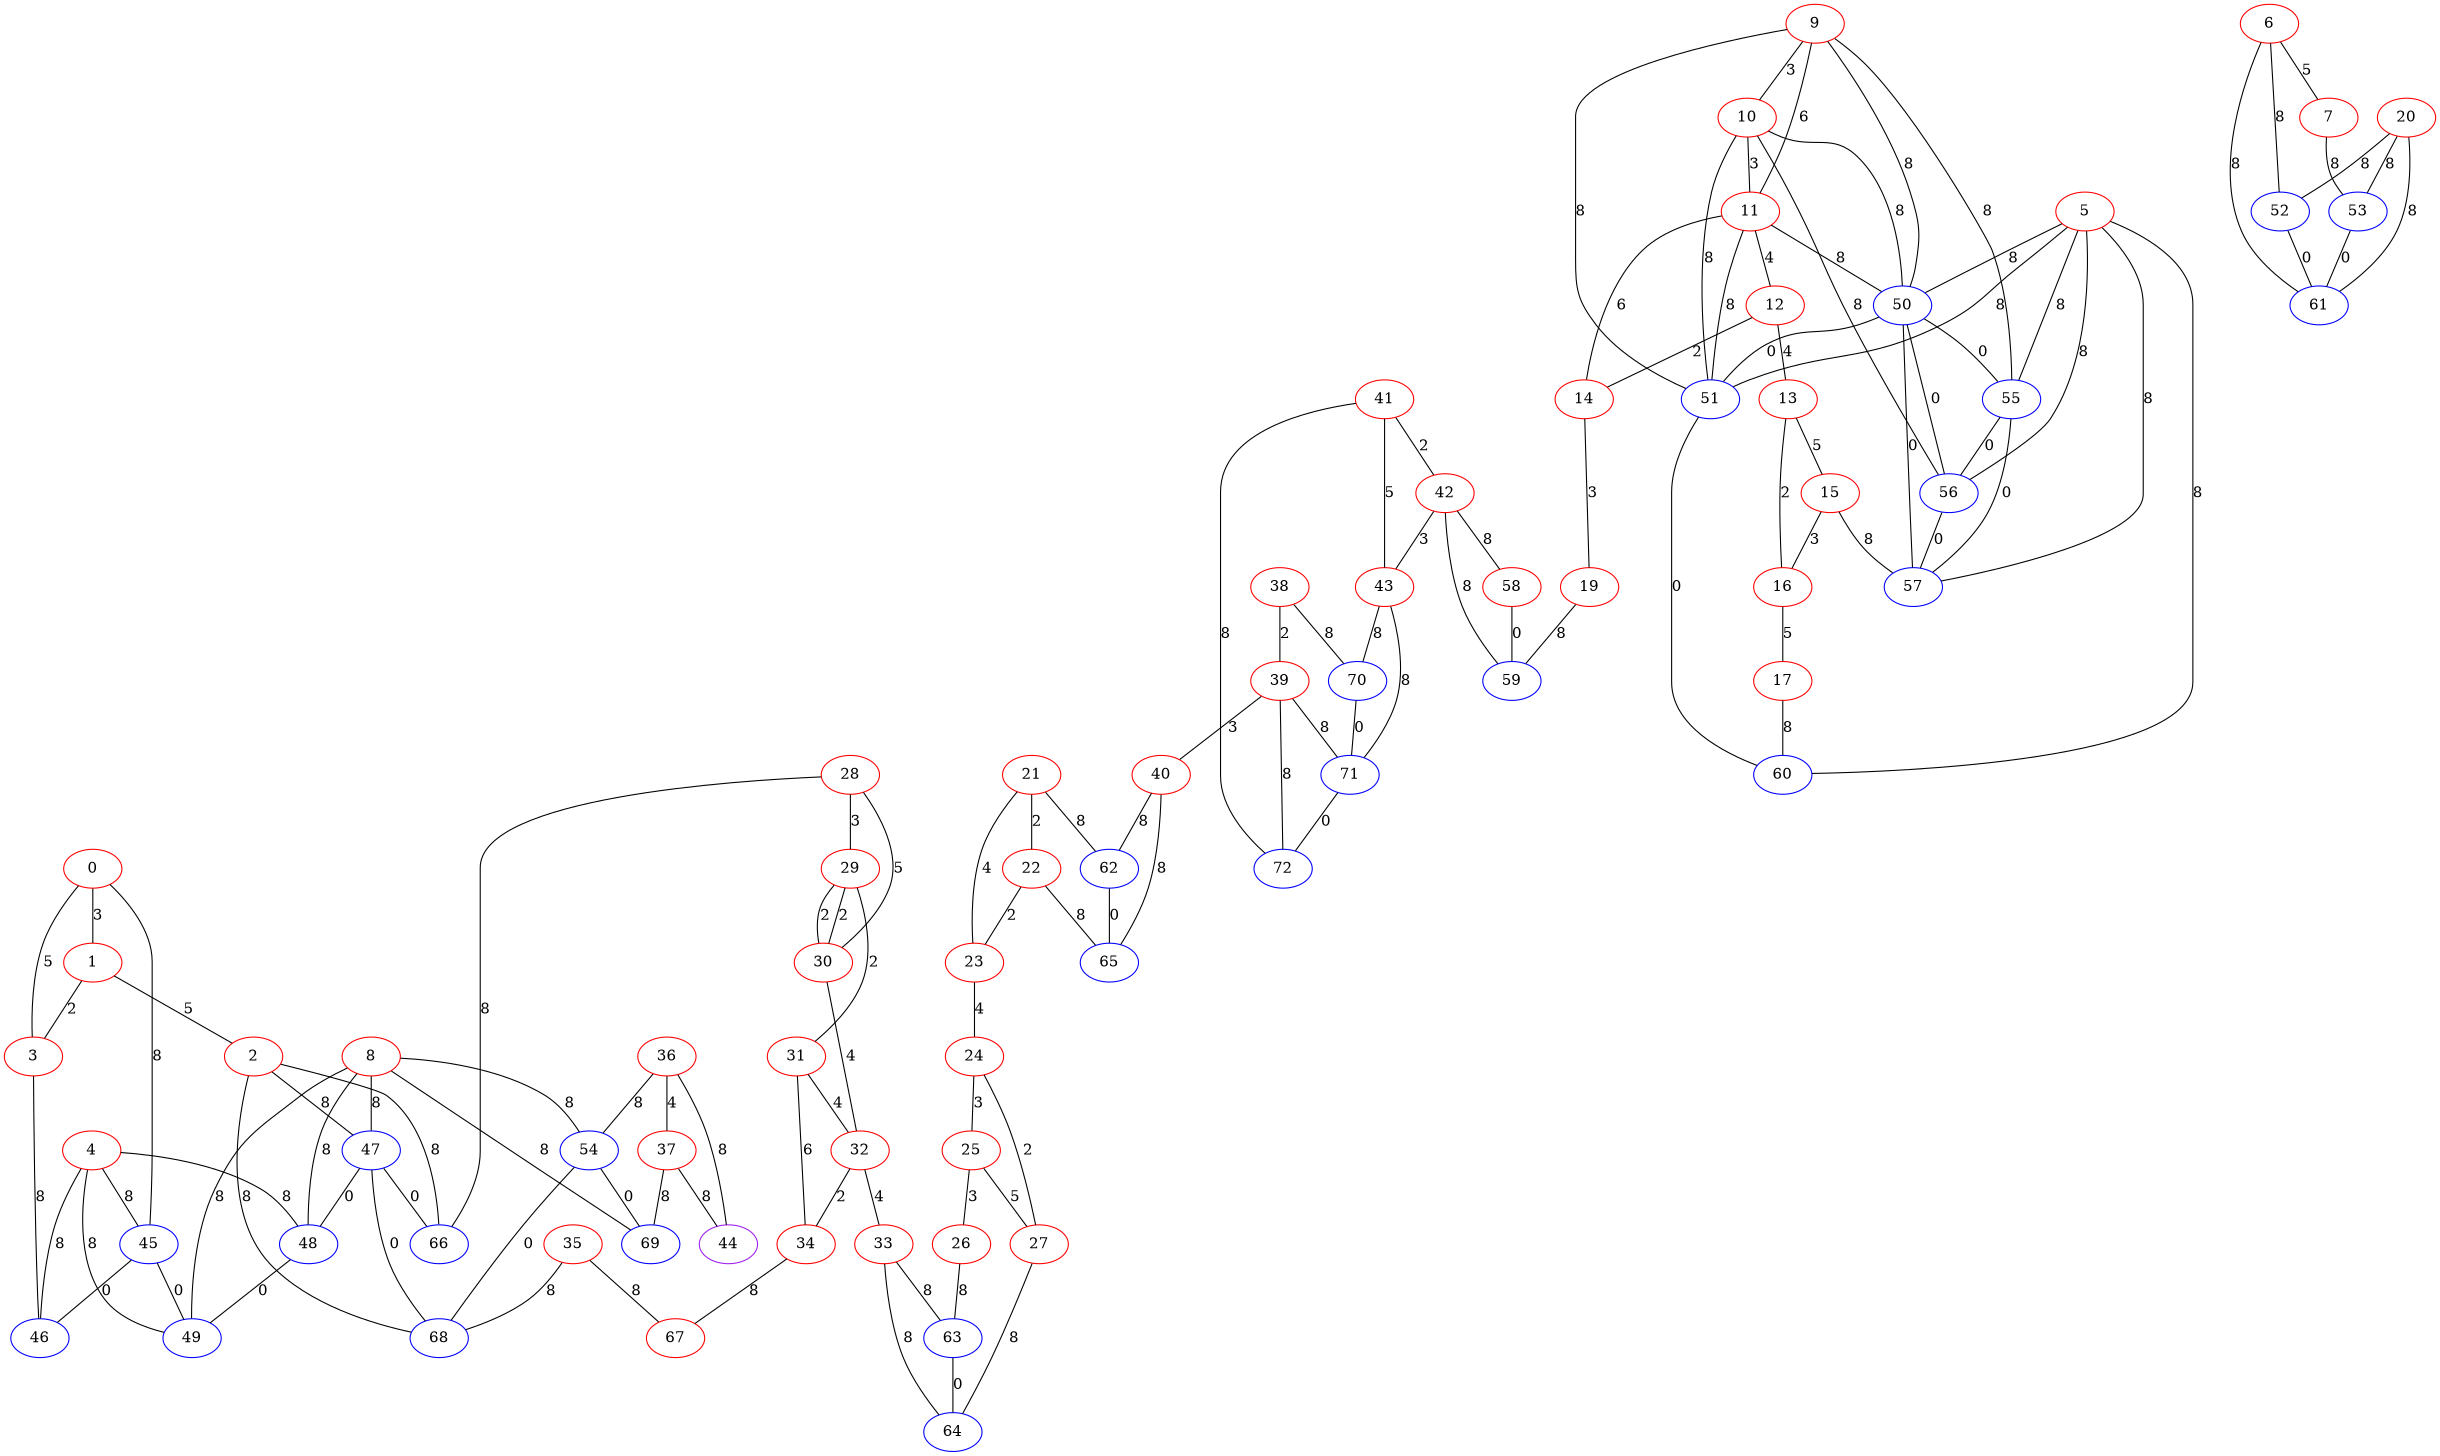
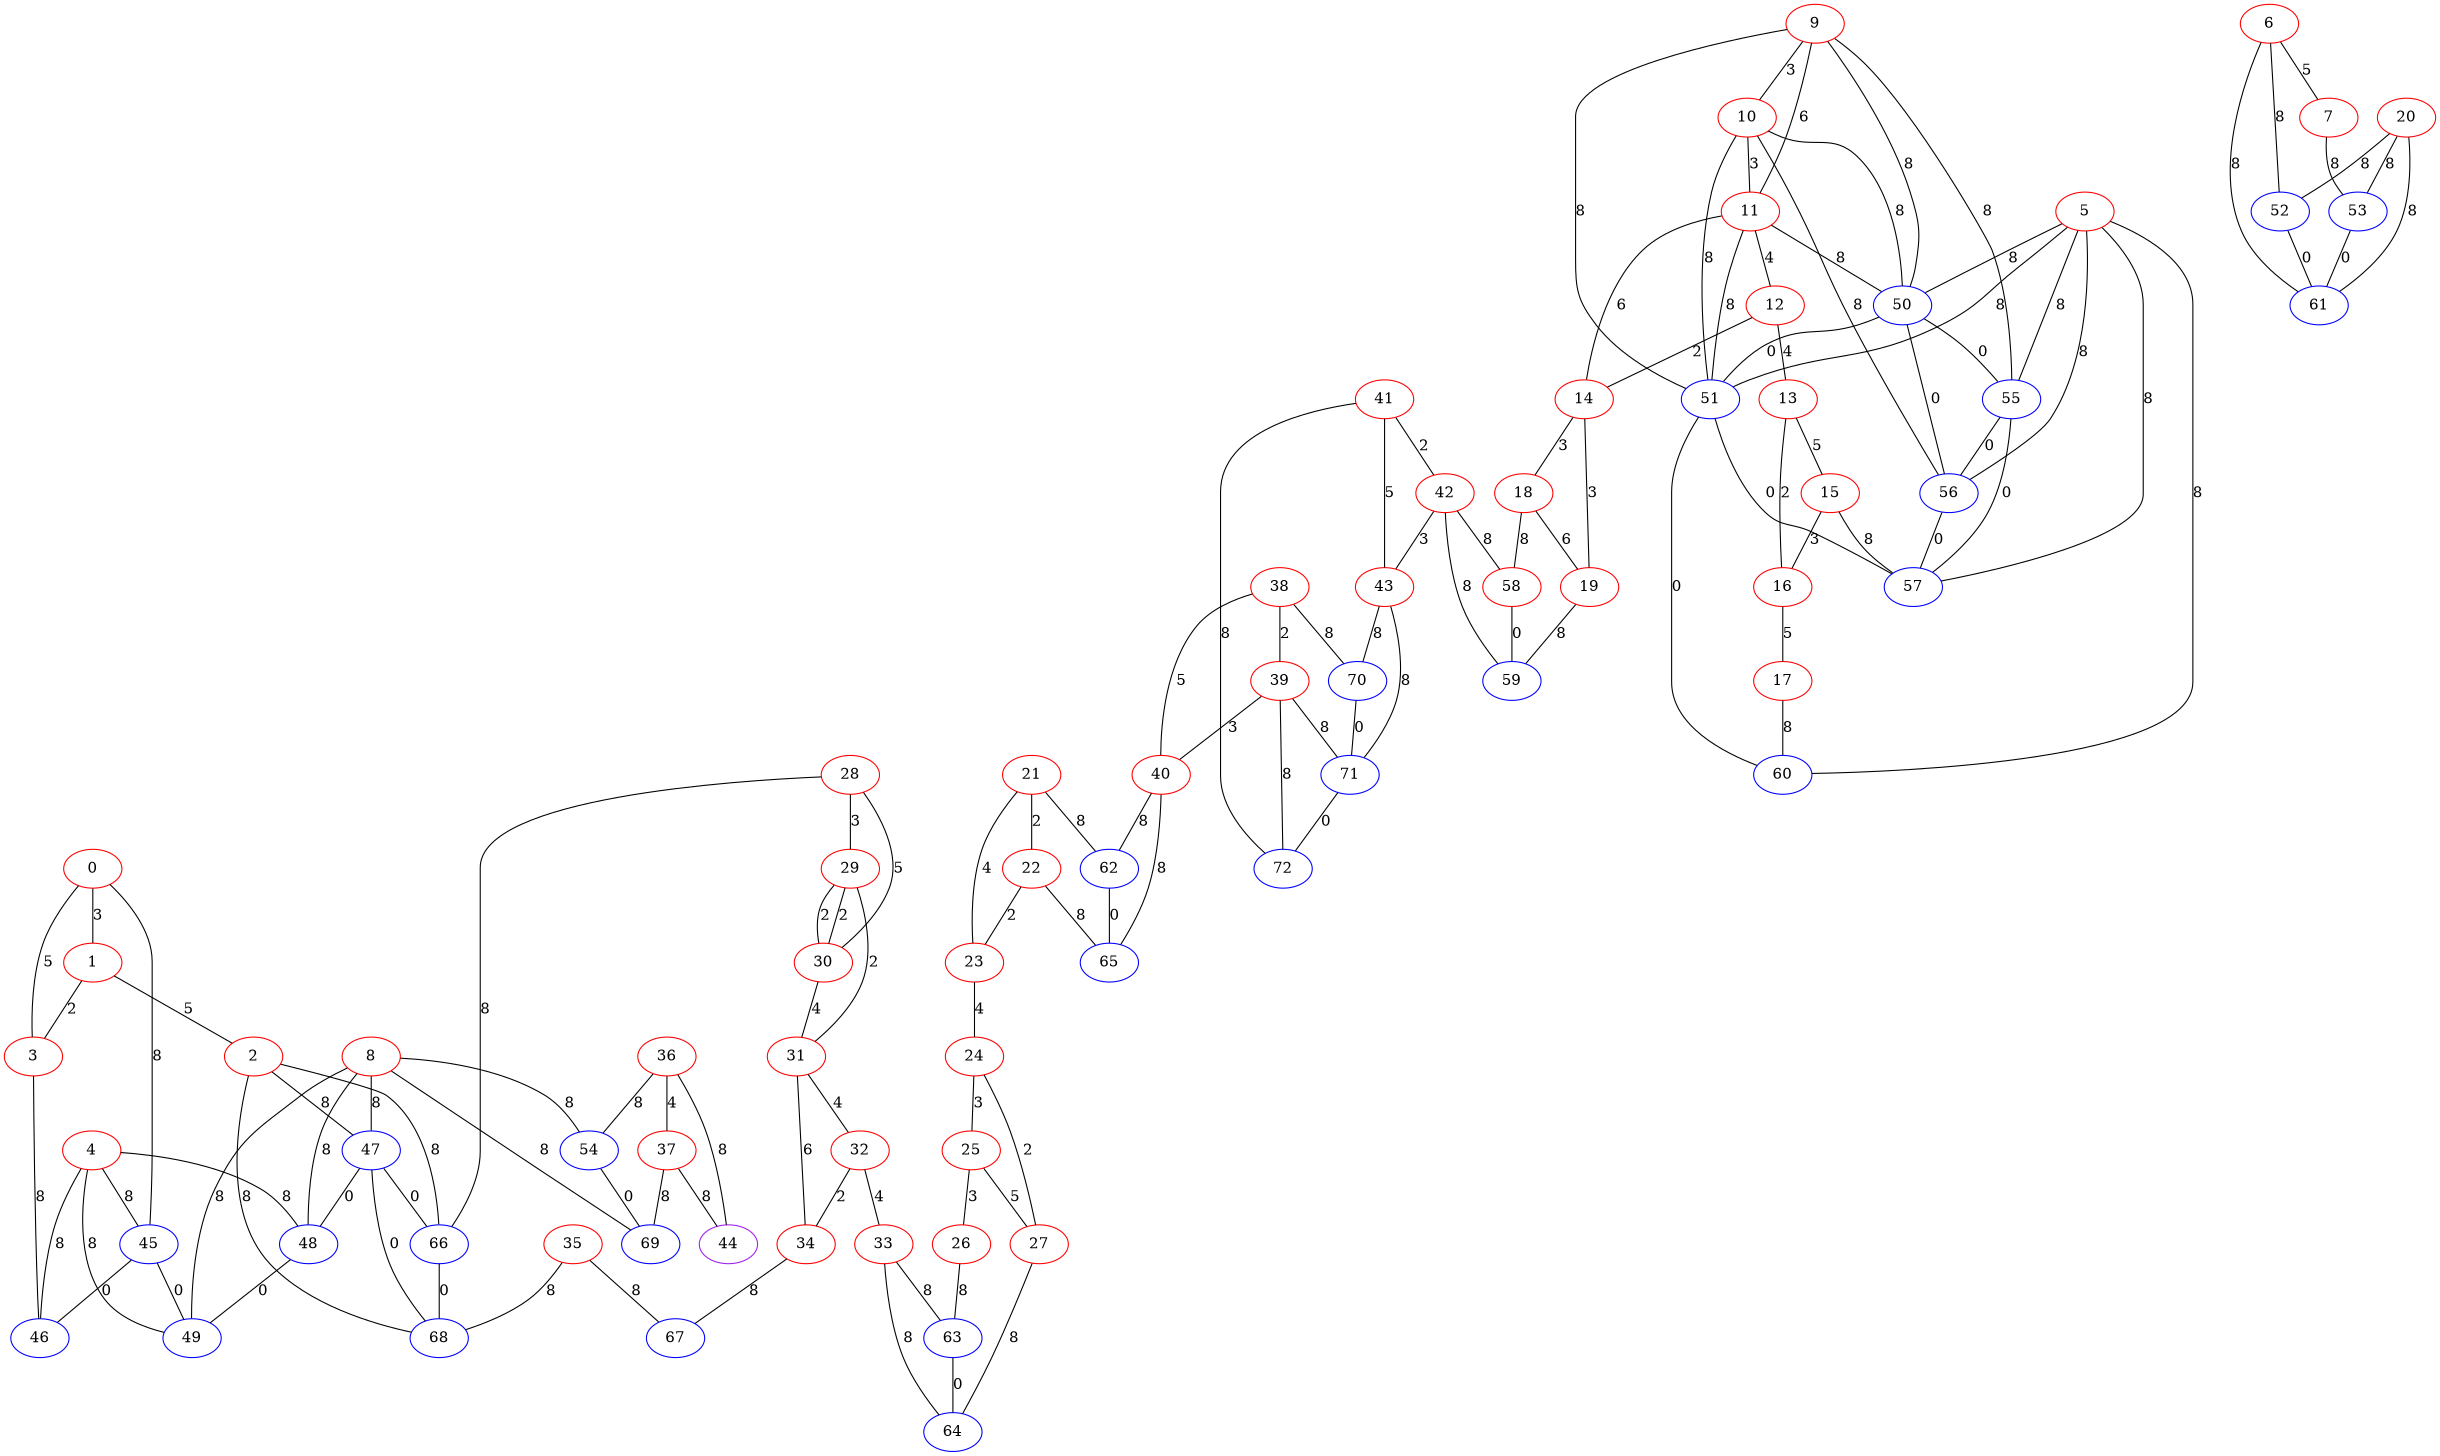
edge "50" -- "57": now "51" -- "57"
node "18": added
edge "38" -- "40": added, label "5"
edge "30" -- "32": now "30" -- "31"
edge "54" -- "68": now "66" -- "68"
node "67": color red -> blue
